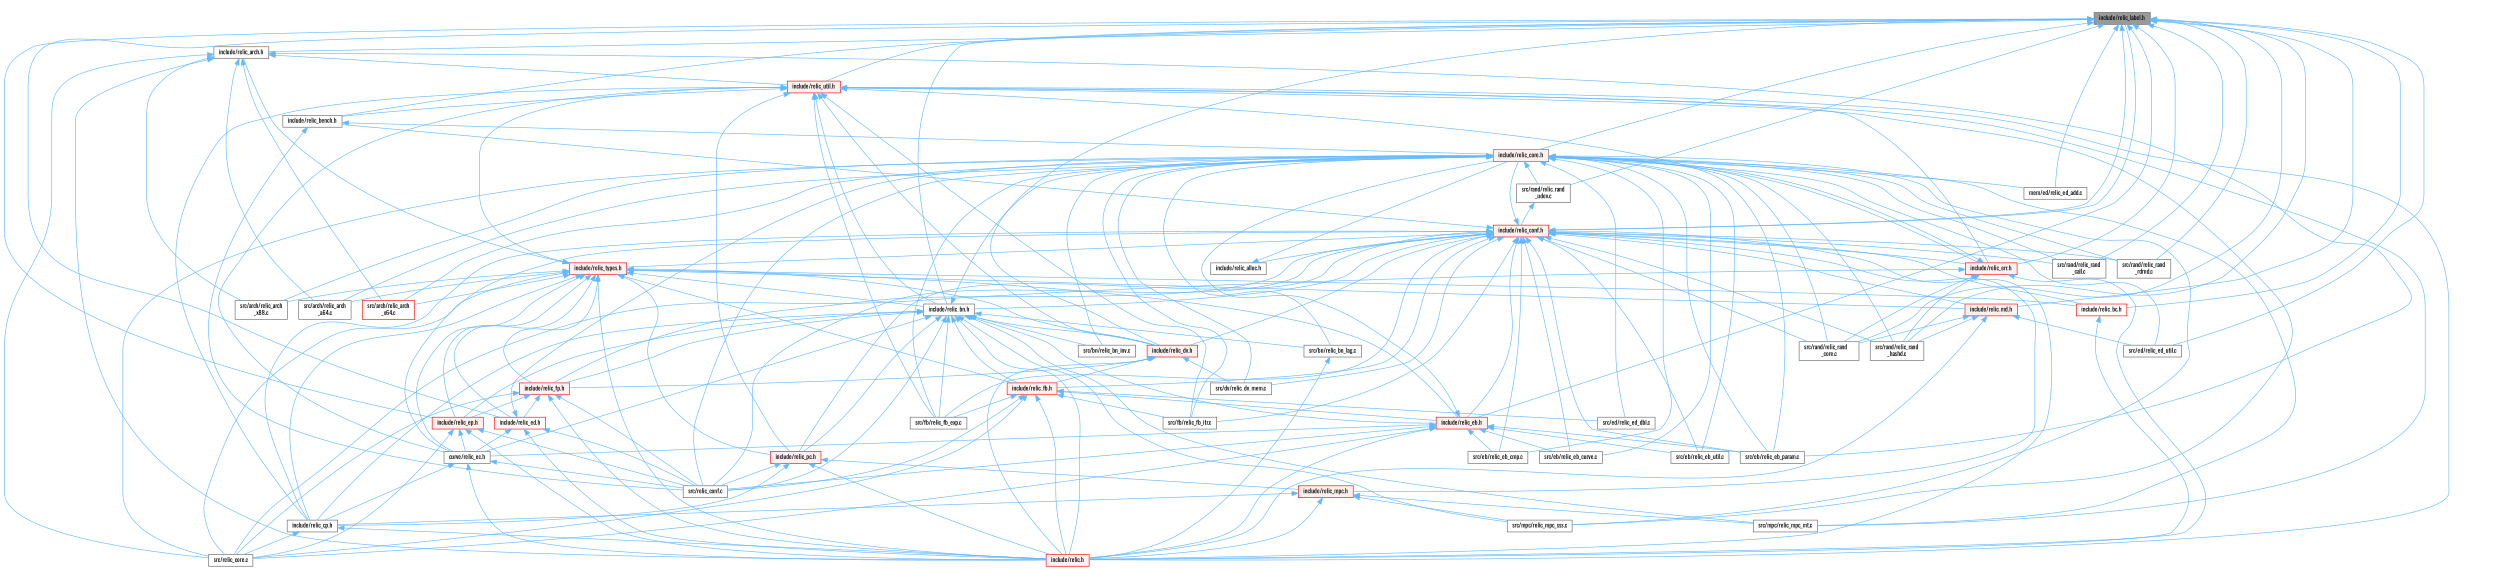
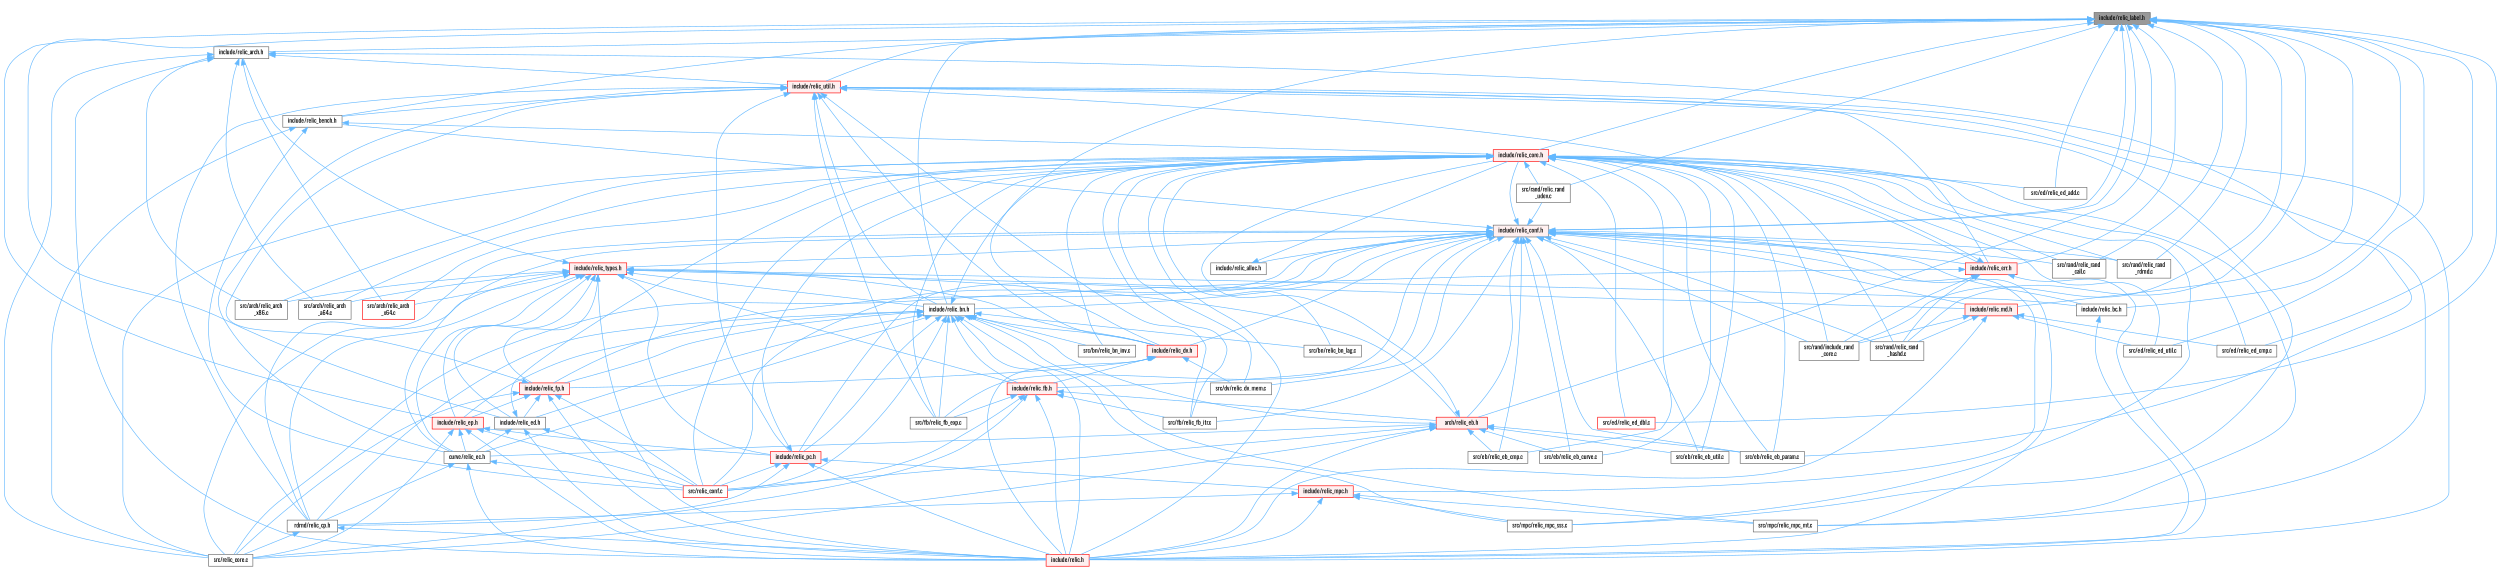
edge "include/relic_util.h" -> "include/relic_types.h": now "include/relic_util.h" -> "include/relic_fp.h"
node "include/relic_core.h": color grey40 -> red
node "mem/ed/relic_ed_add.c": label "mem/ed/relic_ed_add.c" -> "src/ed/relic_ed_add.c"
edge "include/relic_core.h" -> "include/relic_pc.h": added
edge "include/relic_conf.h" -> "src/rand/relic_rand _udev.c": reversed
node "include/relic_conf.h": color red -> grey40
node "src/arch/relic_arch _x88.c": label "src/arch/relic_arch _x88.c" -> "src/arch/relic_arch _x86.c"
node "include/relic_bc.h": color red -> grey40
edge "src/relic_core.c" -> "include/relic_bench.h": added
node "src/rand/relic_rand _core.c": label "src/rand/relic_rand _core.c" -> "src/rand/include_rand _core.c"
node "src/ed/relic_ed_cmp.c": added
edge "include/relic_ed.h" -> "include/relic_bn.h": added
edge "src/ed/relic_ed_dbl.c" -> "include/relic_fb.h": now "src/ed/relic_ed_dbl.c" -> "include/relic_label.h"
node "include/relic_ed.h": color red -> grey40
node "include/relic_eb.h": label "include/relic_eb.h" -> "arch/relic_eb.h"
node "src/ed/relic_ed_dbl.c": color grey40 -> red
edge "include/relic_pc.h" -> "include/relic_ep.h": added
edge "include/relic.h" -> "src/bn/relic_bn_lag.c": now "include/relic.h" -> "include/relic_core.h"
node "src/relic_conf.c": color grey40 -> red
node "include/relic_cp.h": label "include/relic_cp.h" -> "rdrnd/relic_cp.h"
